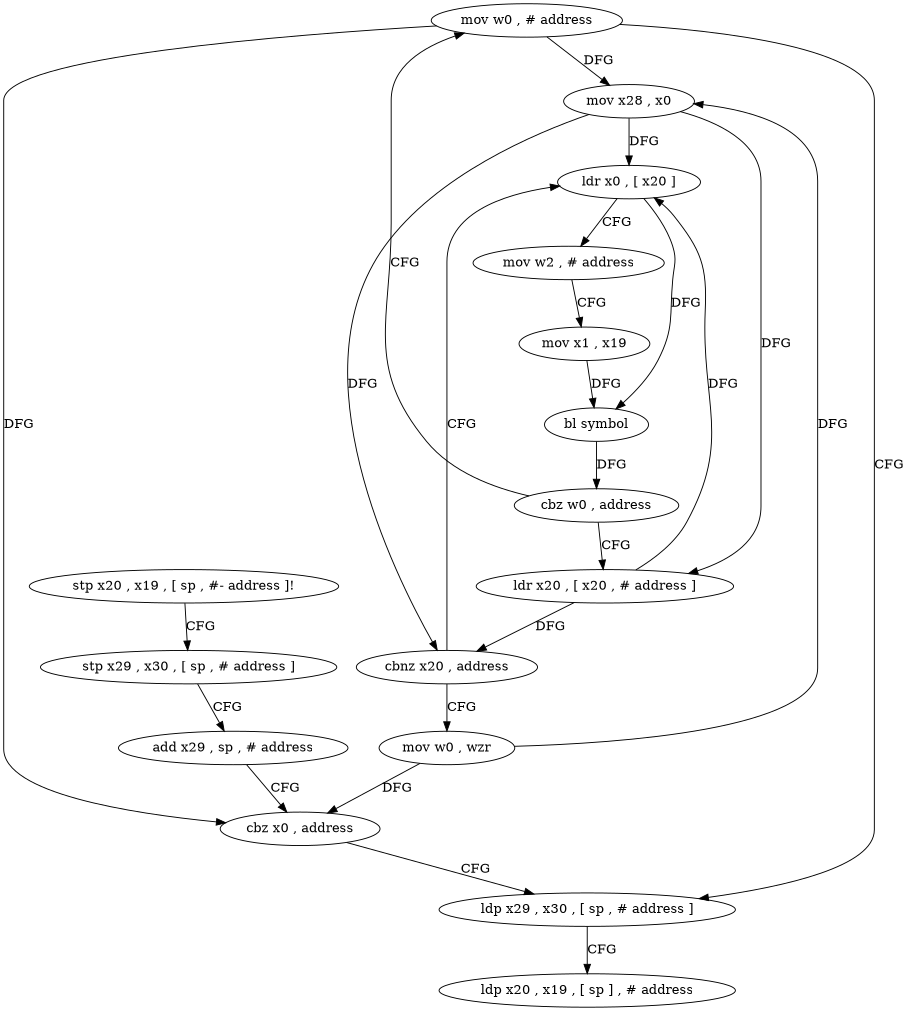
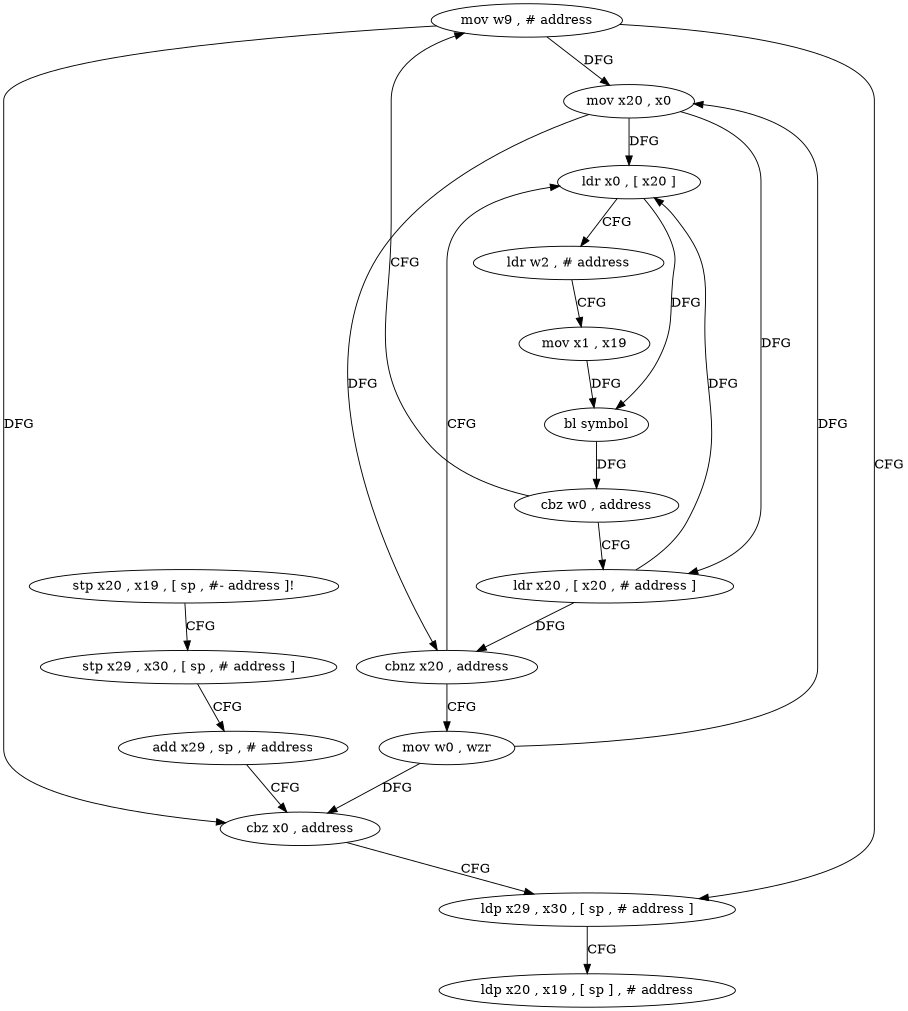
node "mov w0 , # address": label "mov w0 , # address" -> "mov w9 , # address"
node "mov x28 , x0": label "mov x28 , x0" -> "mov x20 , x0"
node "mov w2 , # address": label "mov w2 , # address" -> "ldr w2 , # address"
